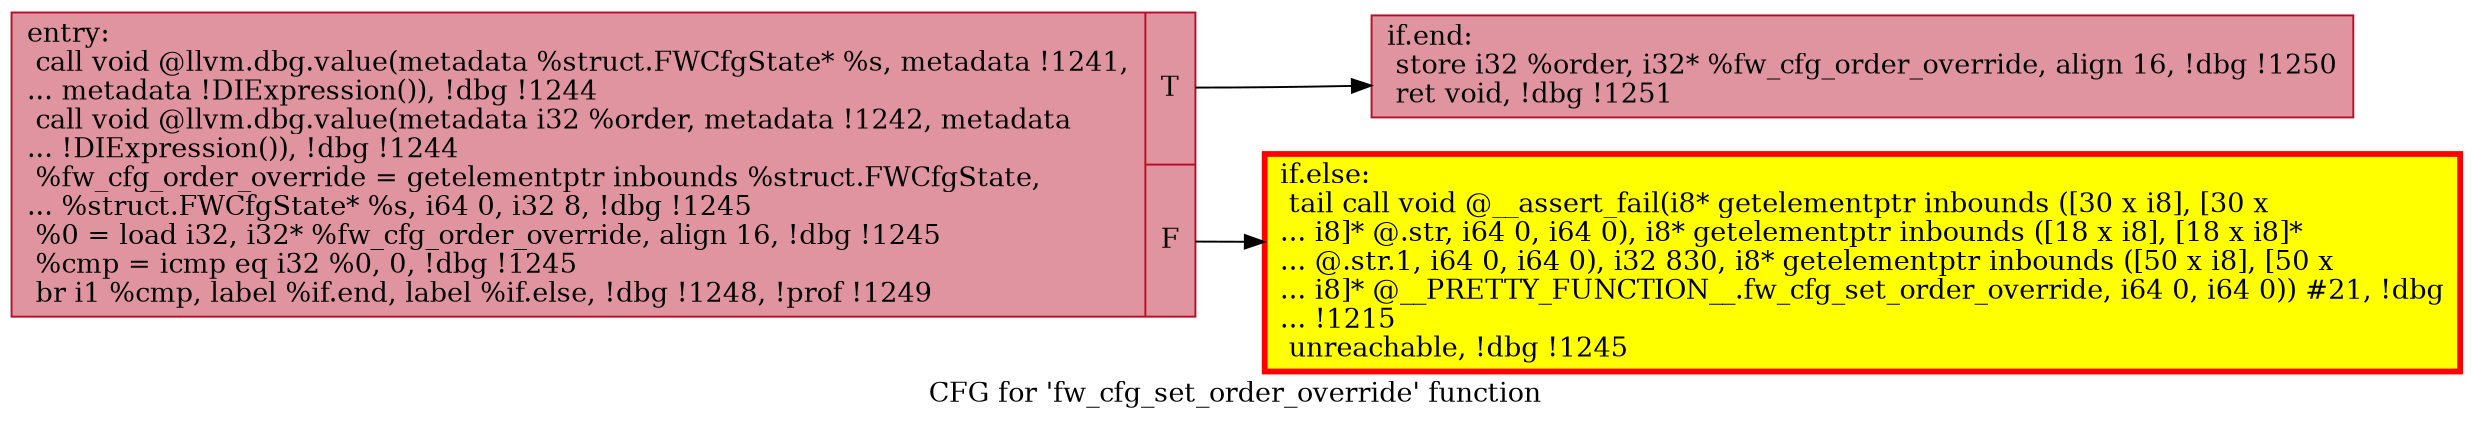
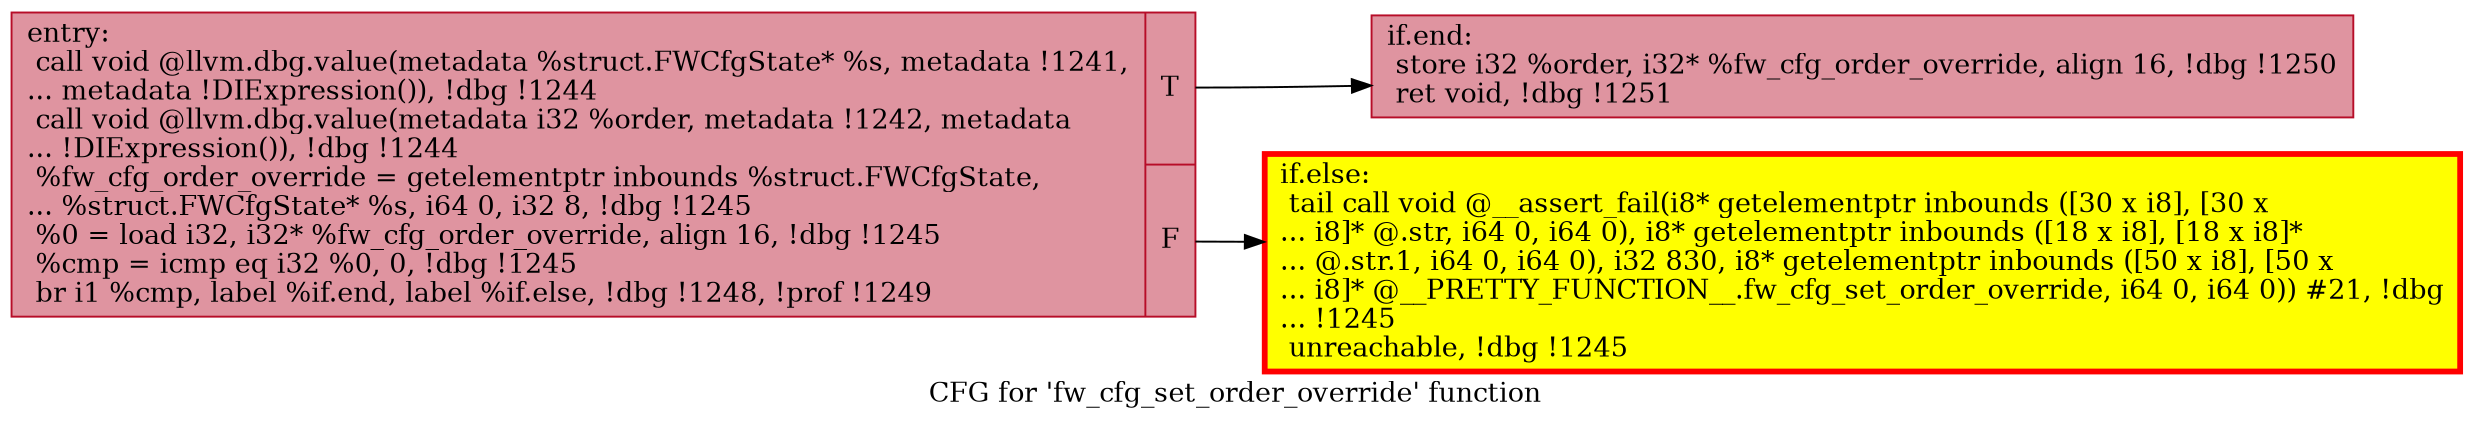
node "if.else:": text "... !1215" -> "... !1245"
